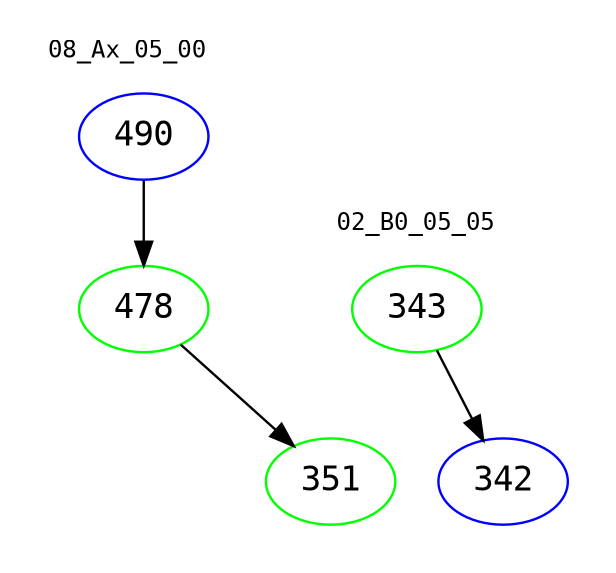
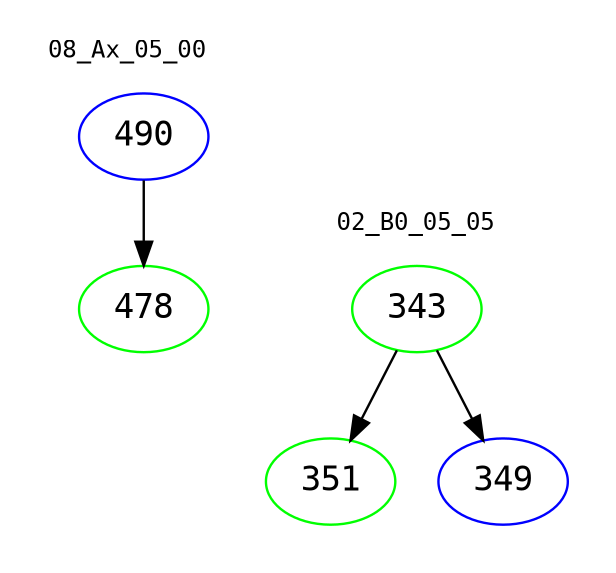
edge "478" -> "351": now "343" -> "351"
node "342": label "342" -> "349"
